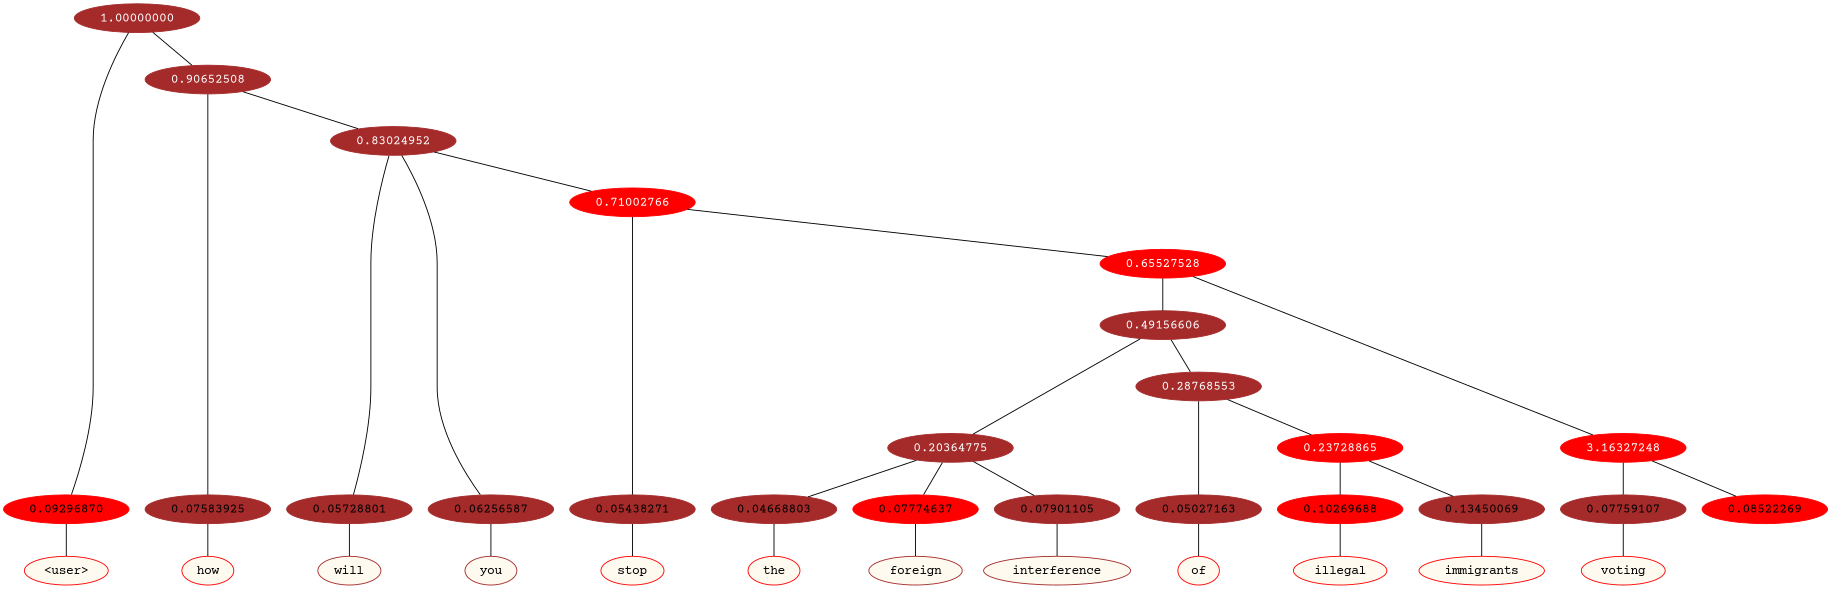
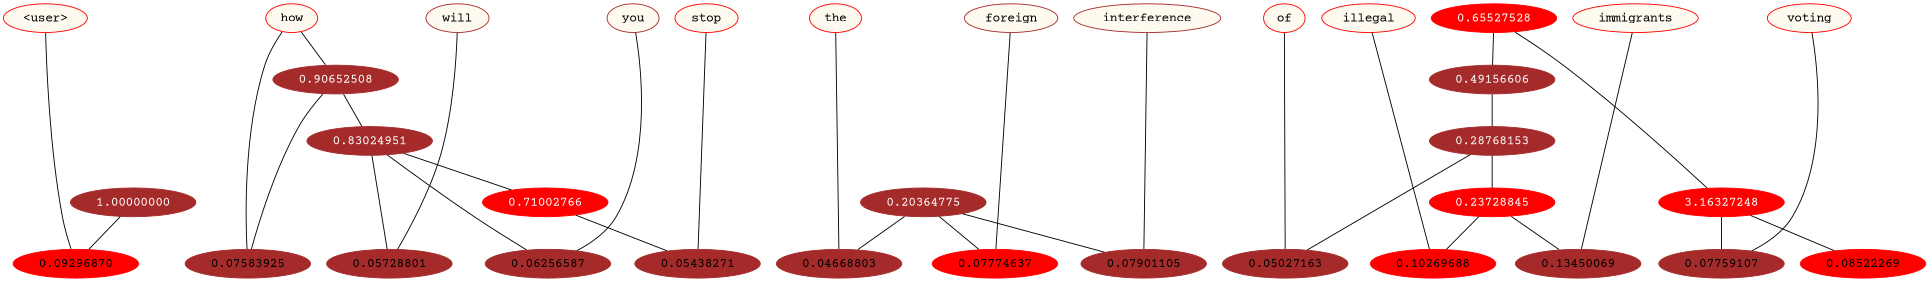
edge "1.00000000" -- "0.90652508": now "how" -- "0.90652508"
node "0.83024952": label "0.83024952" -> "0.83024951"
edge "0.71002766" -- "0.65527528": removed
node "0.28768553": label "0.28768553" -> "0.28768153"
edge "0.49156606" -- "0.20364775": removed
node "0.23728865": label "0.23728865" -> "0.23728845"
